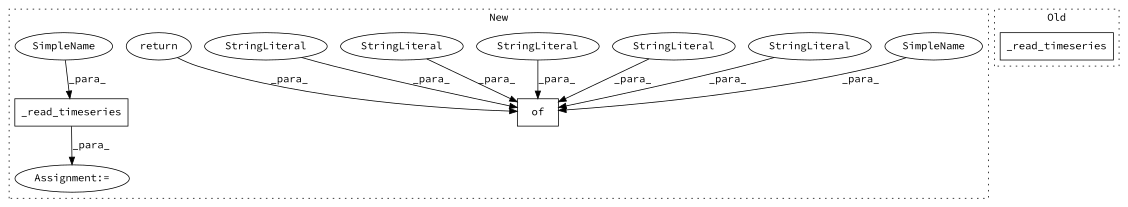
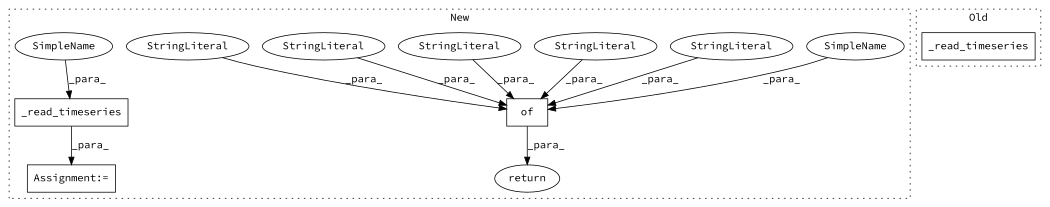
edge "return" -> "of": reversed
node "Assignment:=": shape ellipse -> box
